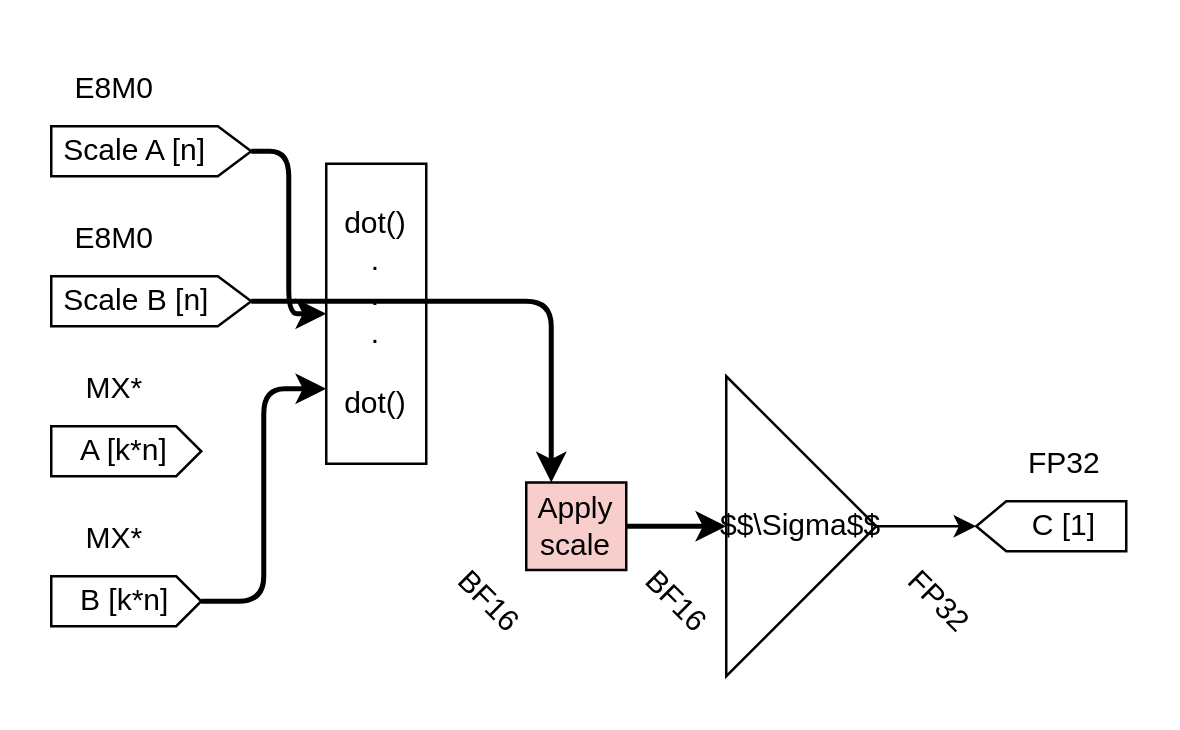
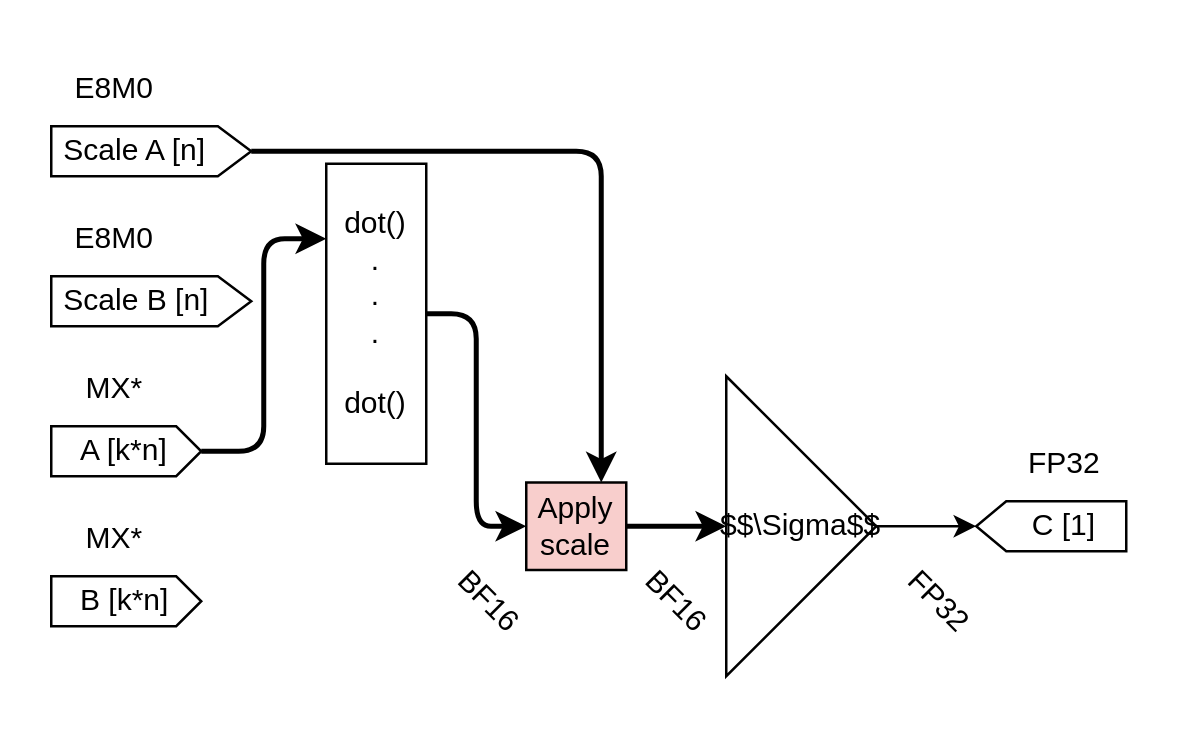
edge "Scale A [n]" -> "dot() . . . dot()": now "Scale A [n]" -> "Apply scale"
edge "Scale B [n]" -> "Apply scale": removed
edge "A [k*n]" -> "dot() . . . dot()": added
edge "dot() . . . dot()" -> "Apply scale": added
edge "B [k*n]" -> "dot() . . . dot()": removed
